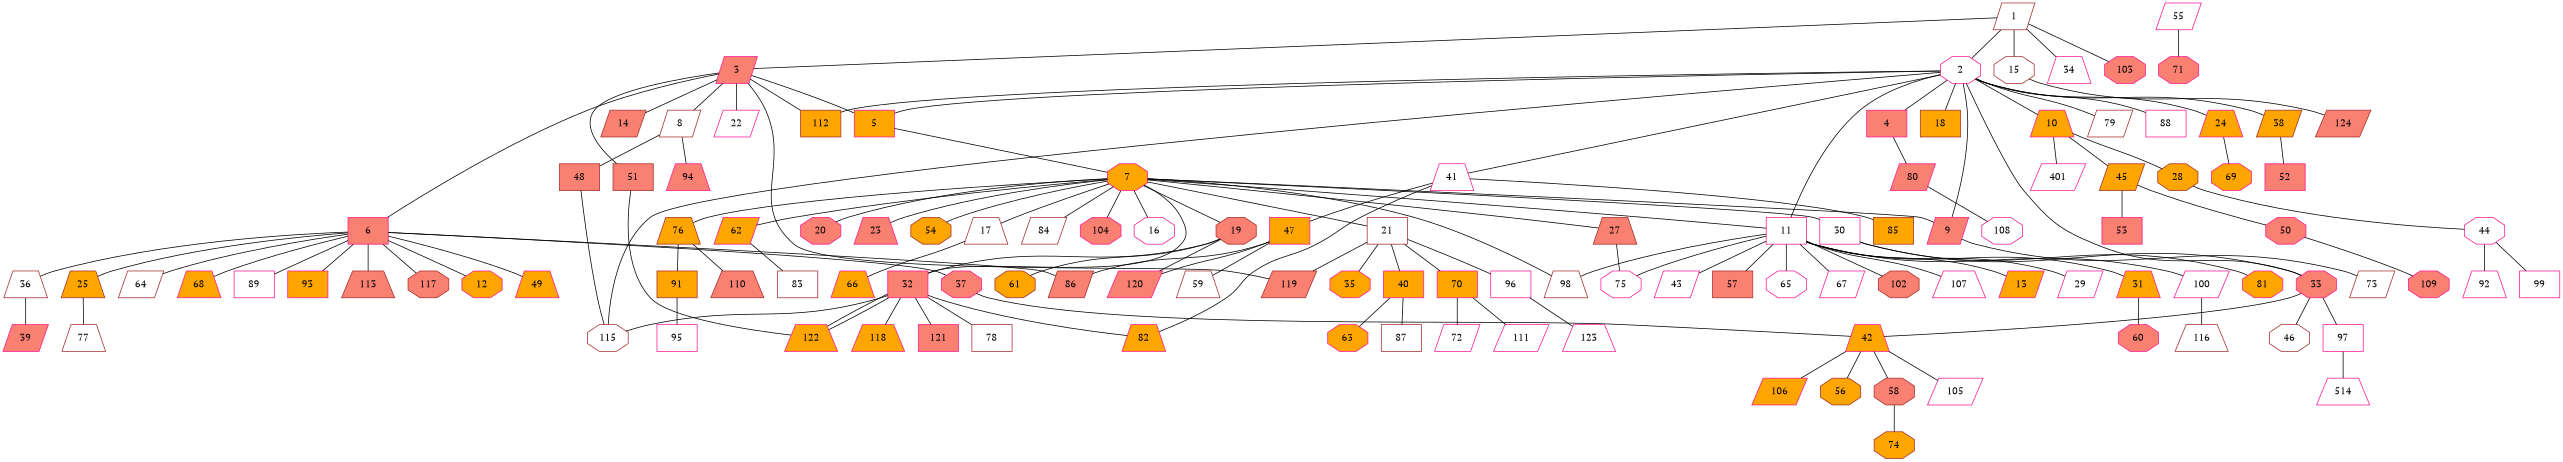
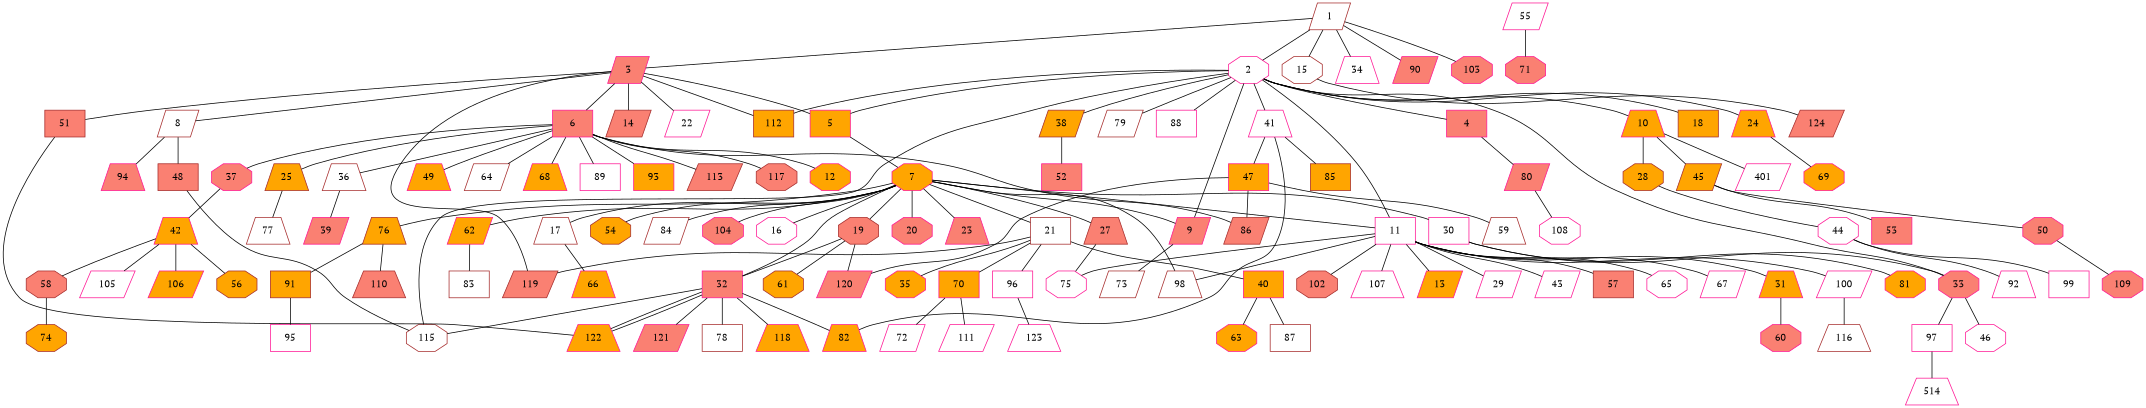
node "90": added
node "113": shape trapezium -> parallelogram
edge "33" -- "42": removed
node "121": shape box -> parallelogram
node "46": color brown -> deeppink
